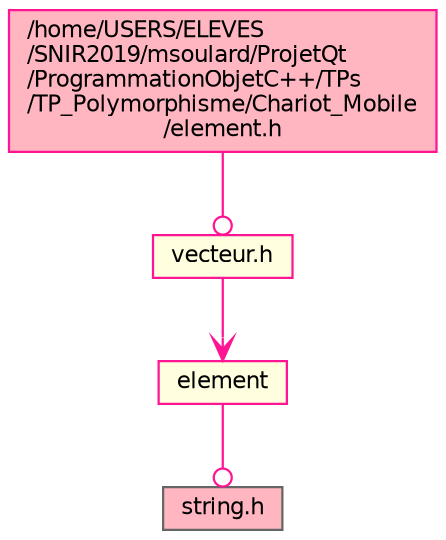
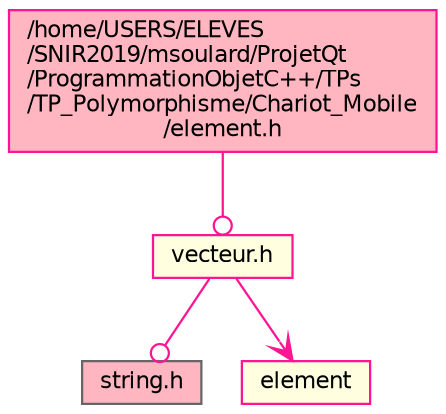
edge "element" -> "string.h": now "vecteur.h" -> "string.h"
